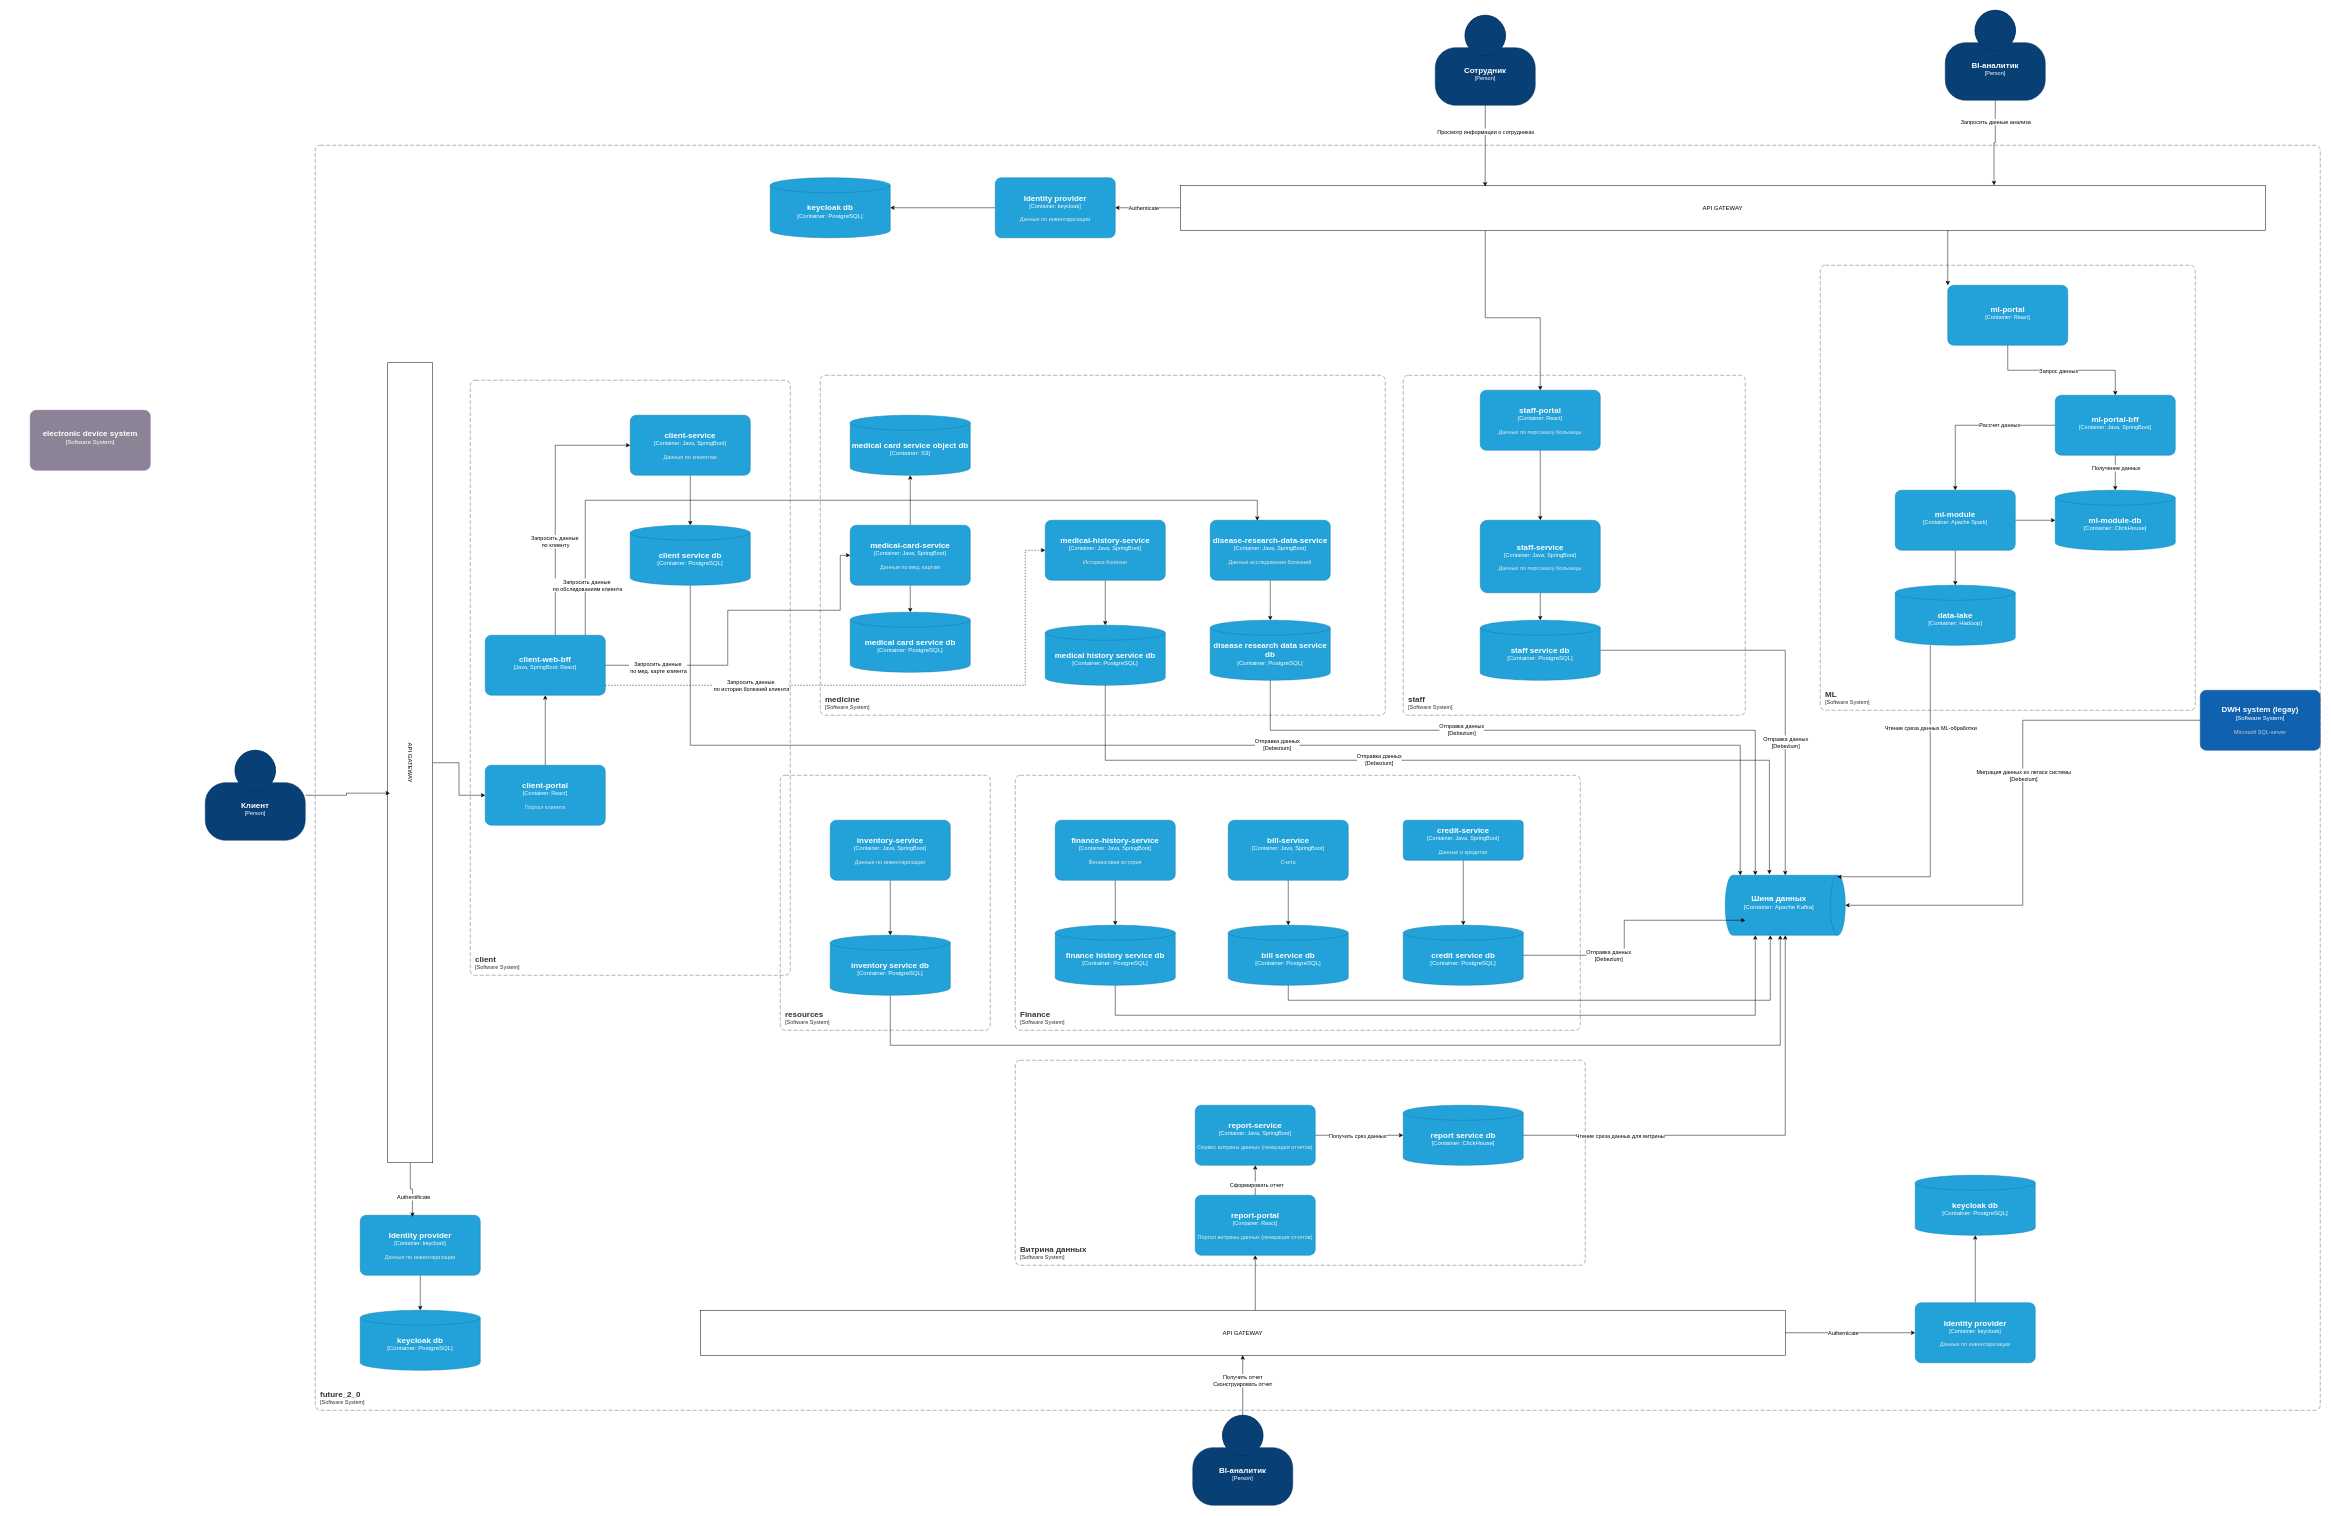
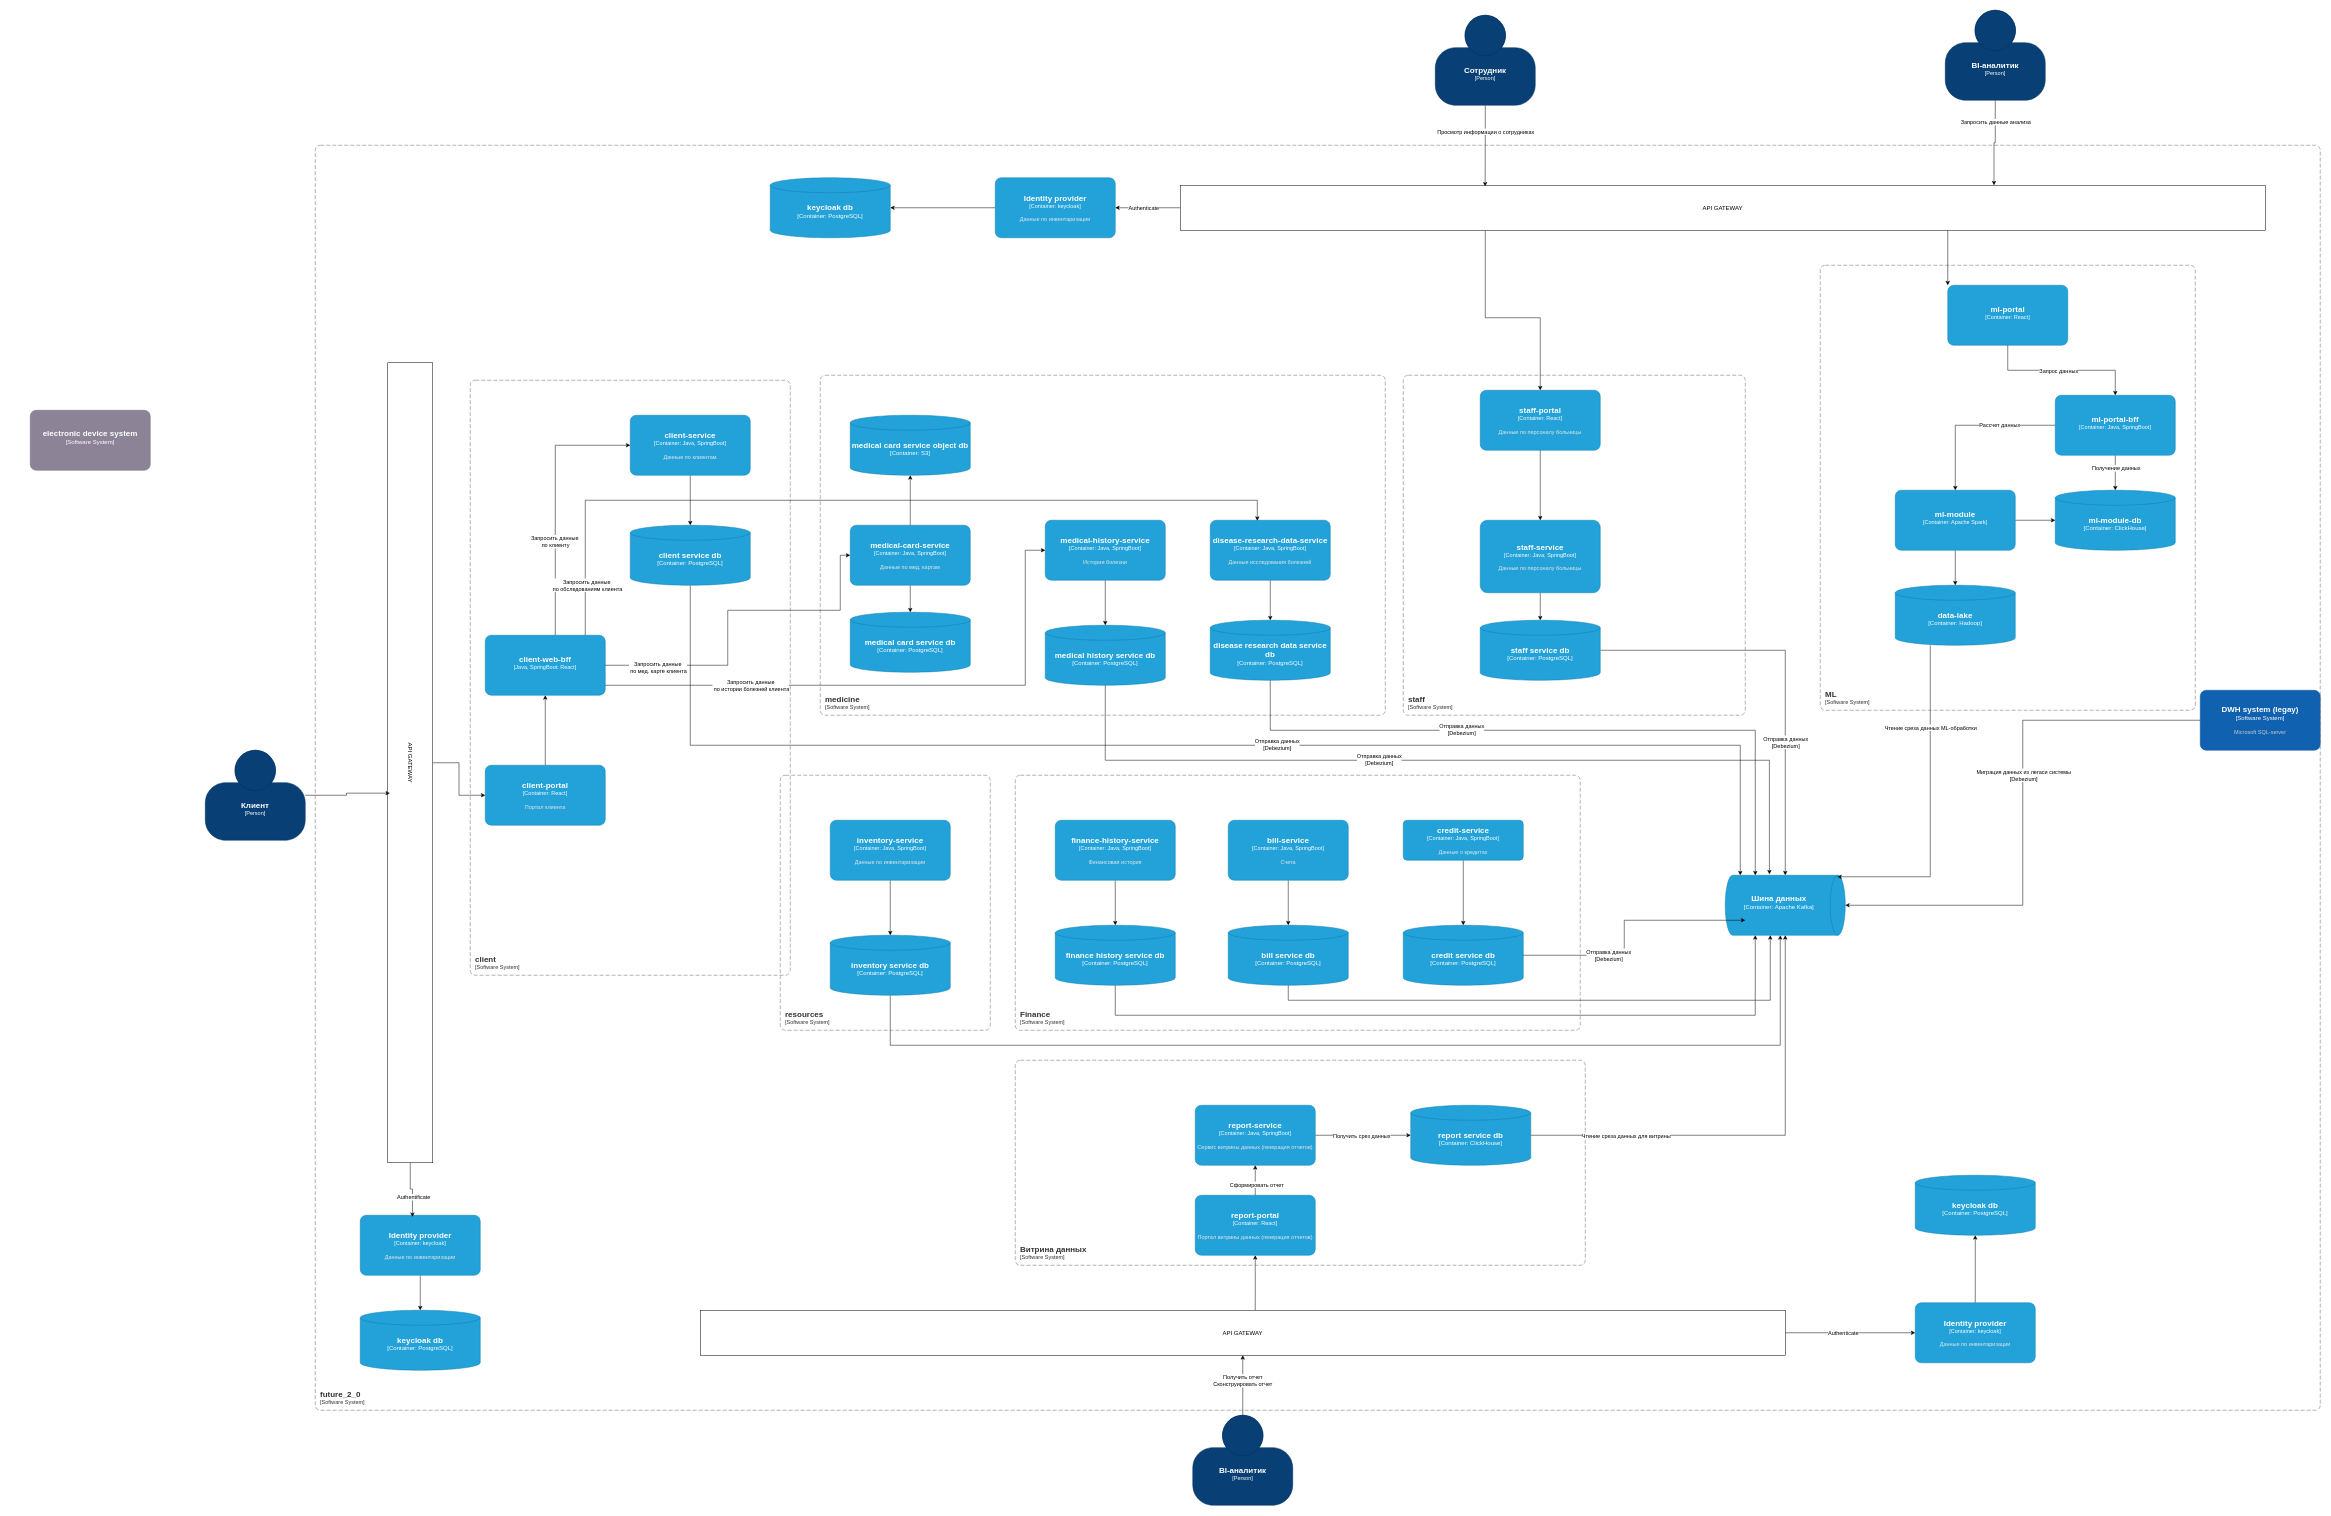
edge "client-web-bff [Java, SpringBoot: React]" -> "medical-history-service [Container: Java, SpringBoot] Истории болезни": style dashed -> solid
node "report service db [Container: ClickHouse]": moved (1463, 1135) -> (1471, 1135)
